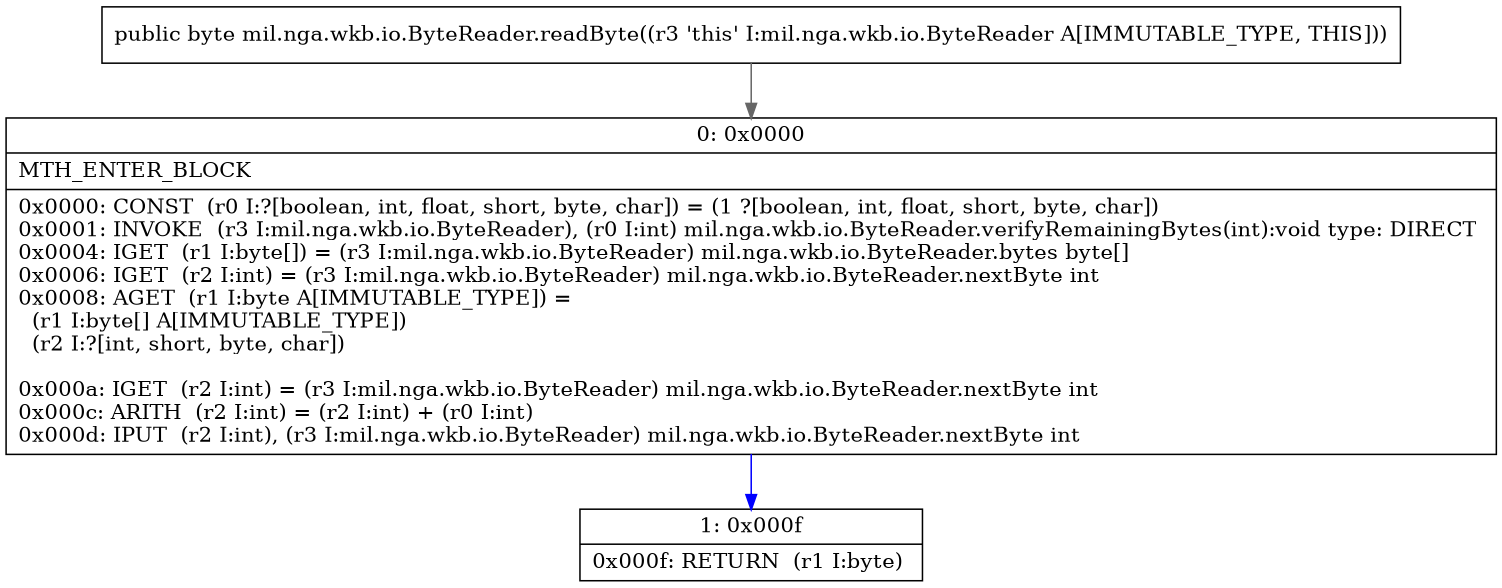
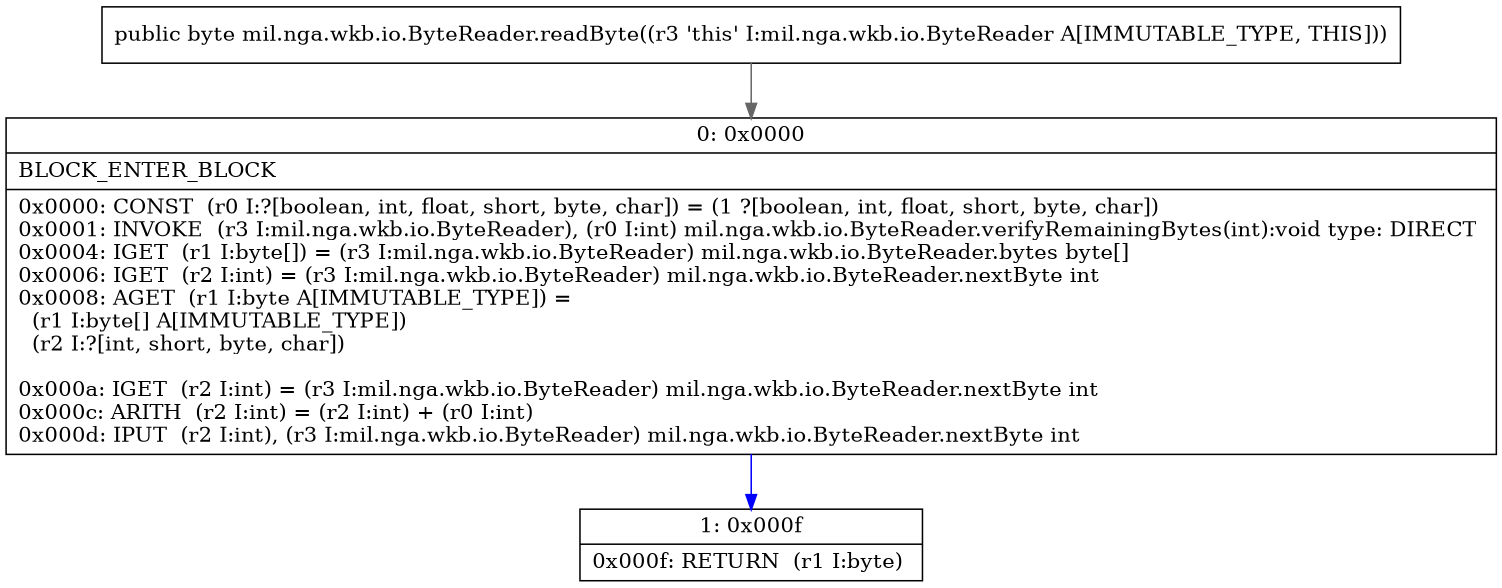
node "0: 0x0000": text "MTH_ENTER_BLOCK" -> "BLOCK_ENTER_BLOCK"
